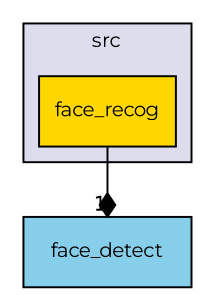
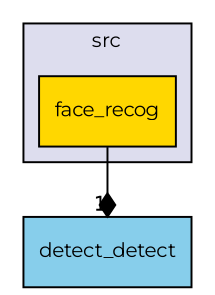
node "face_detect": label "face_detect" -> "detect_detect"
